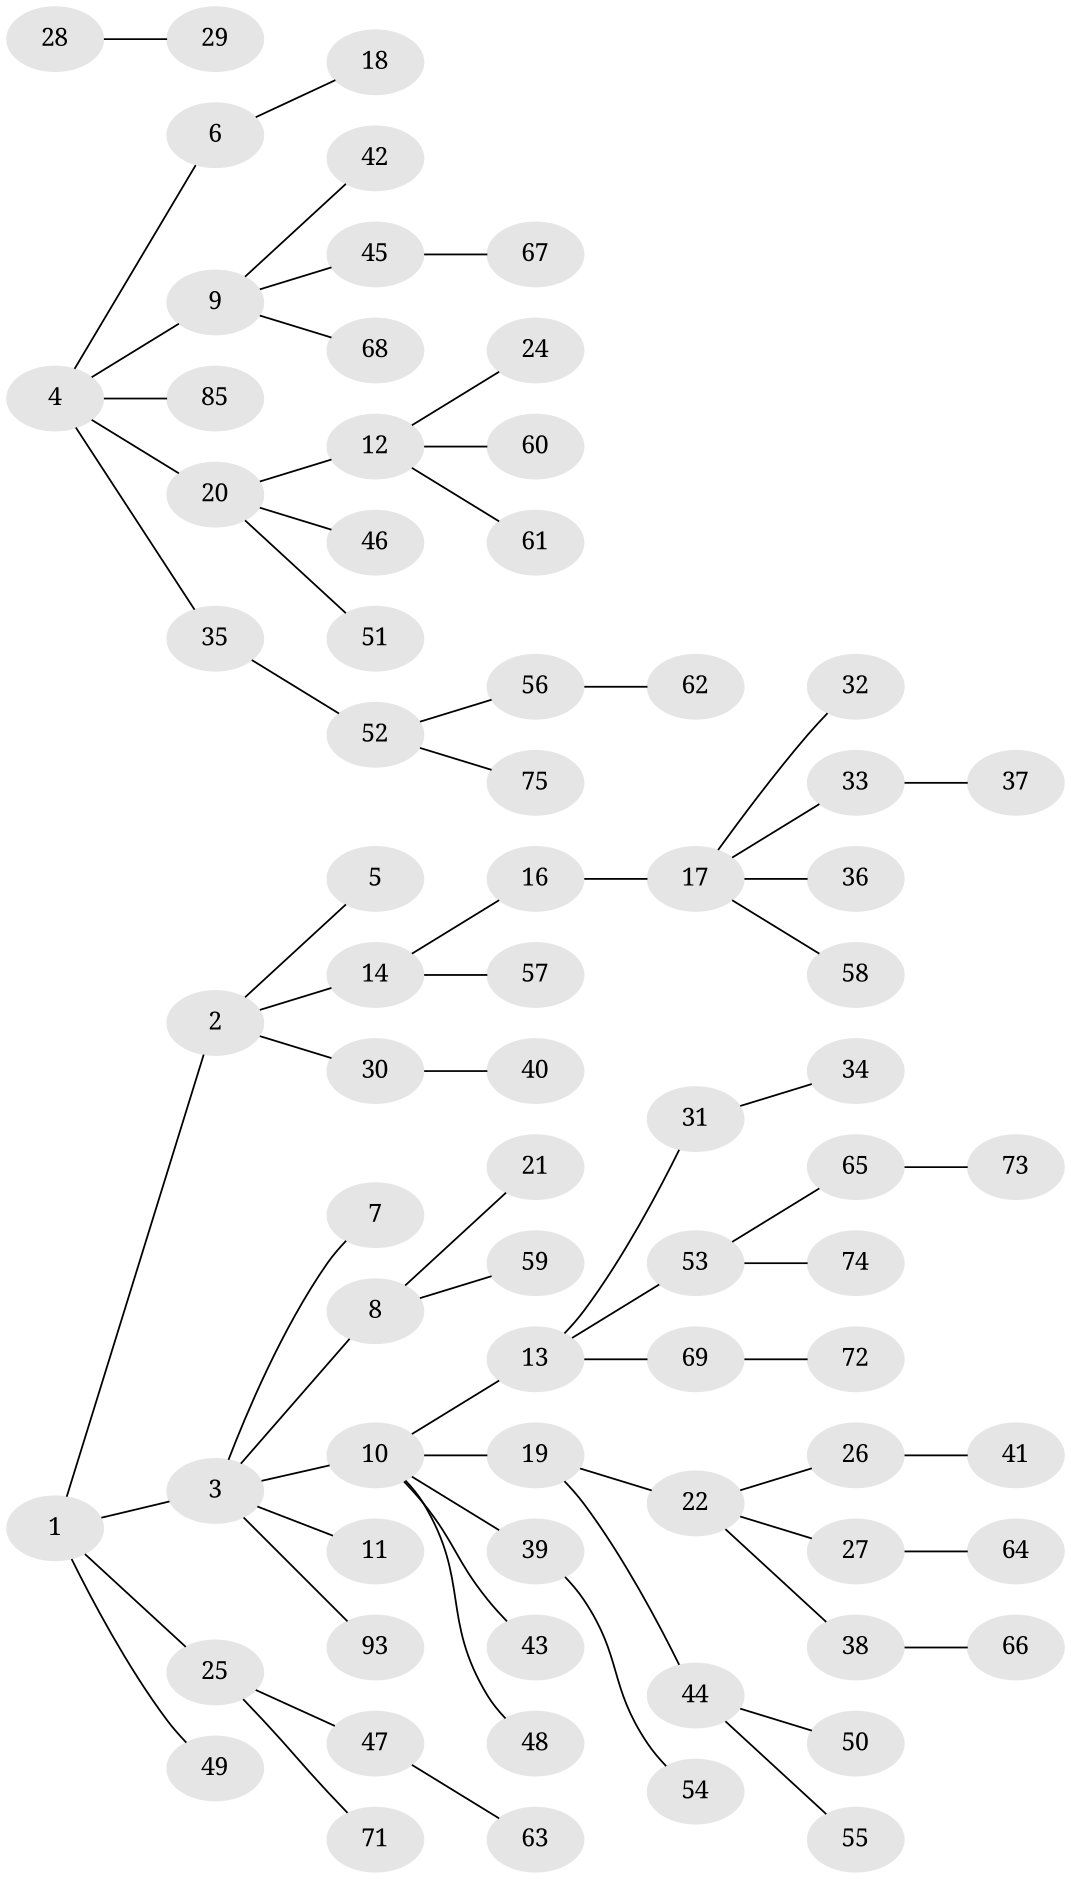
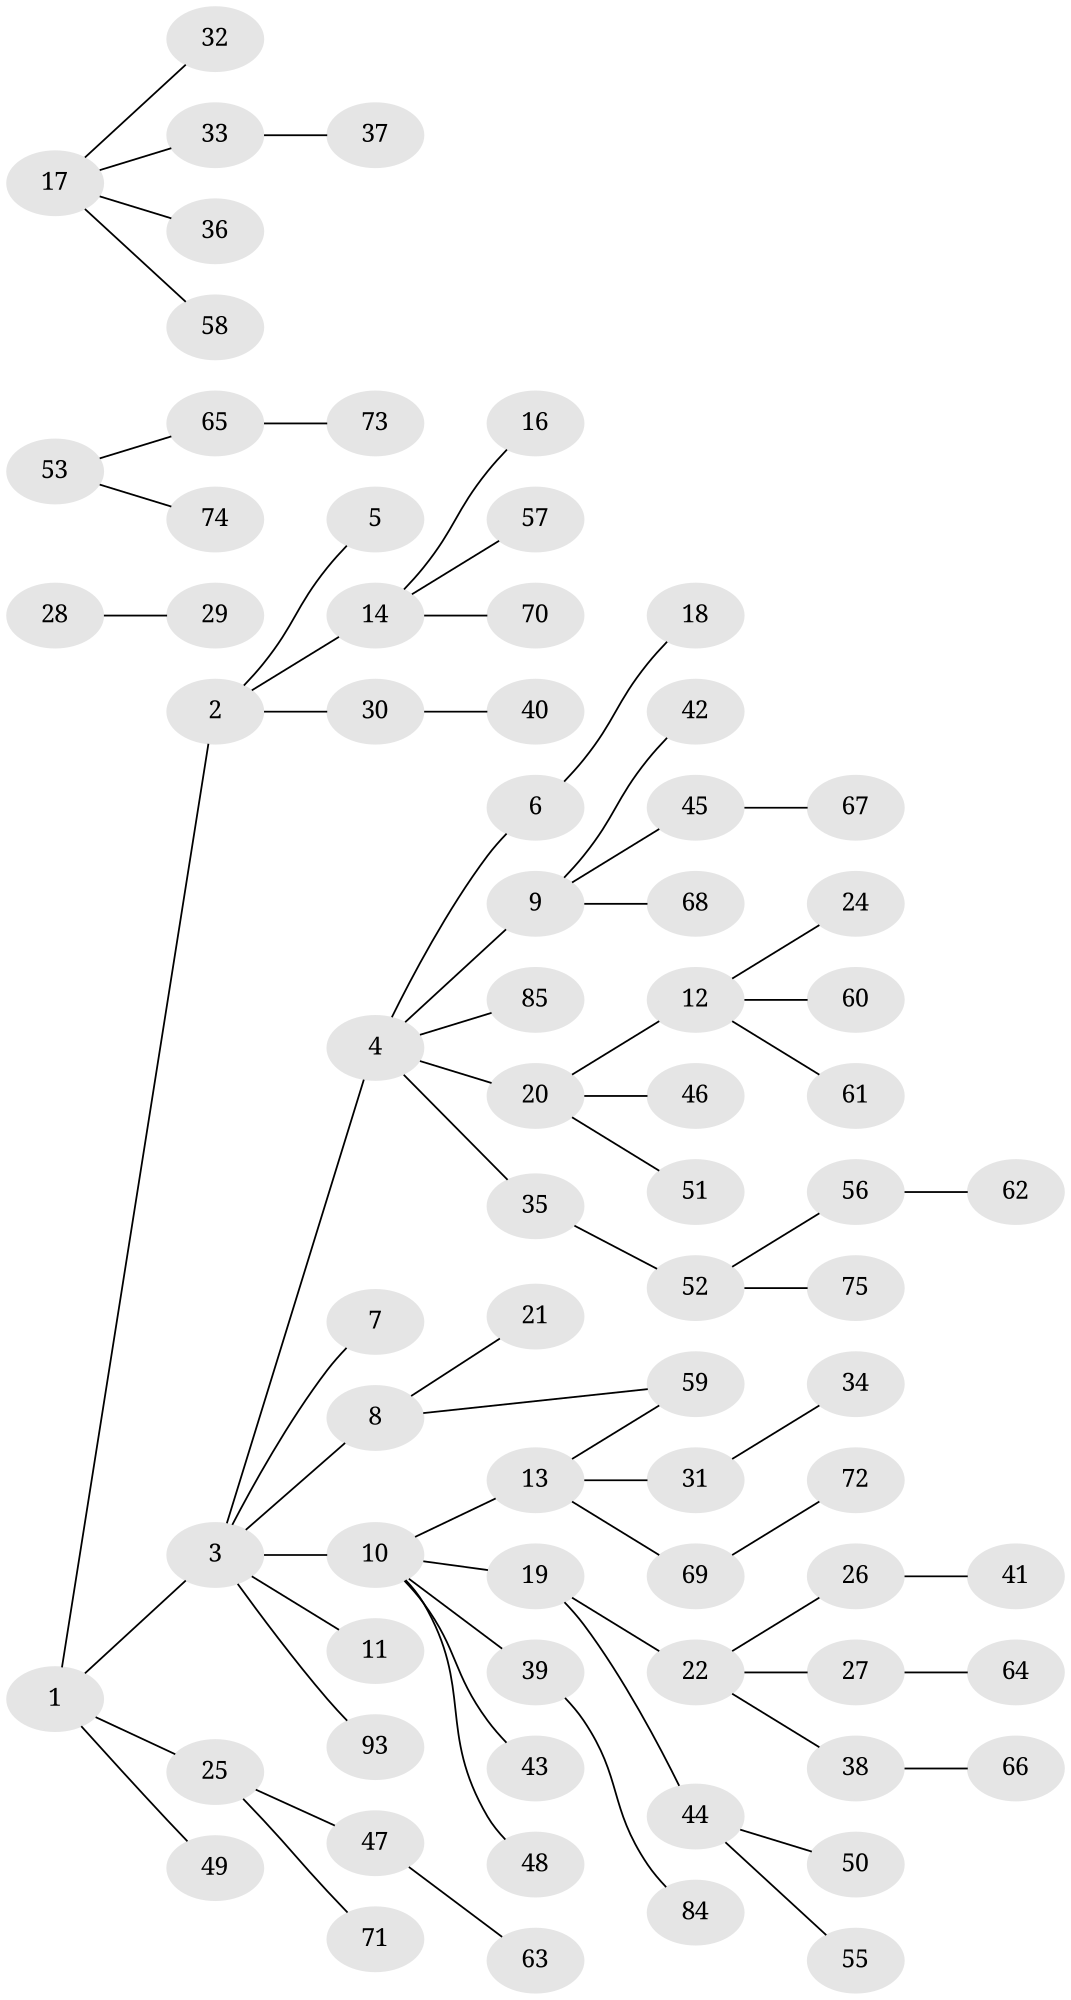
node "70": added
edge "16" -- "17": removed
edge "4" -- "3": added
edge "53" -- "13": now "59" -- "13"
node "54": label "54" -> "84"
